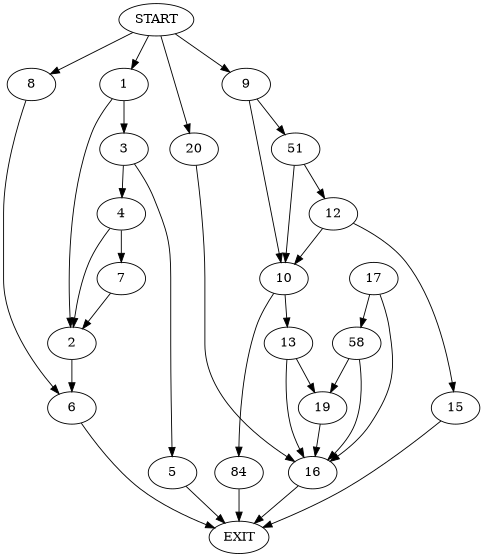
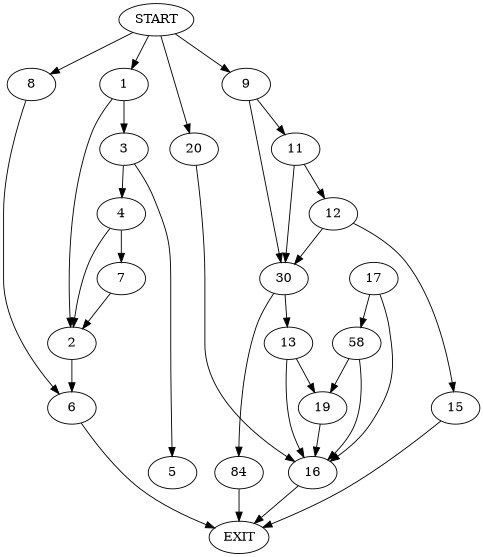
node "51": label "51" -> "11"
node "10": label "10" -> "30"
edge "5" -> "EXIT": removed
